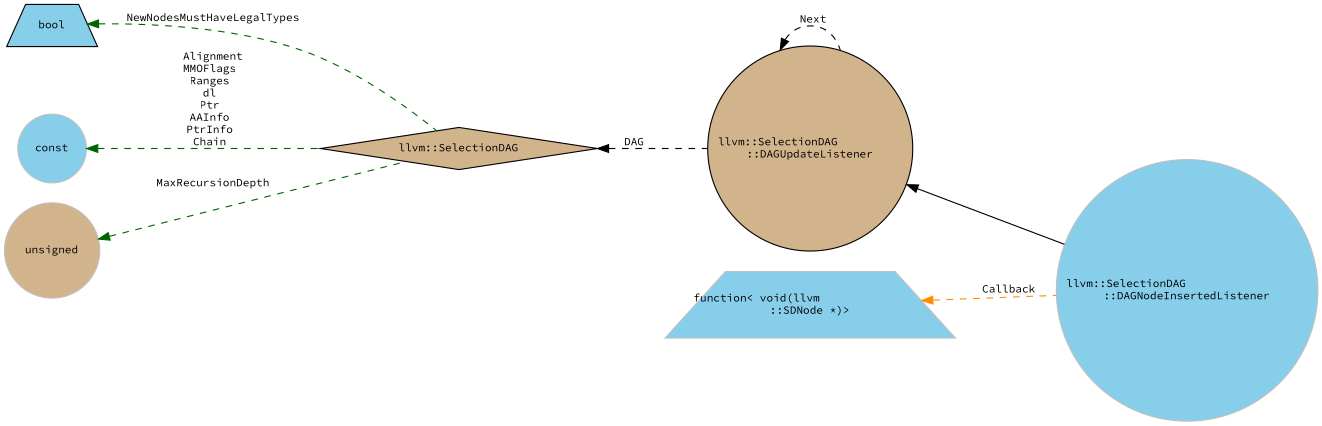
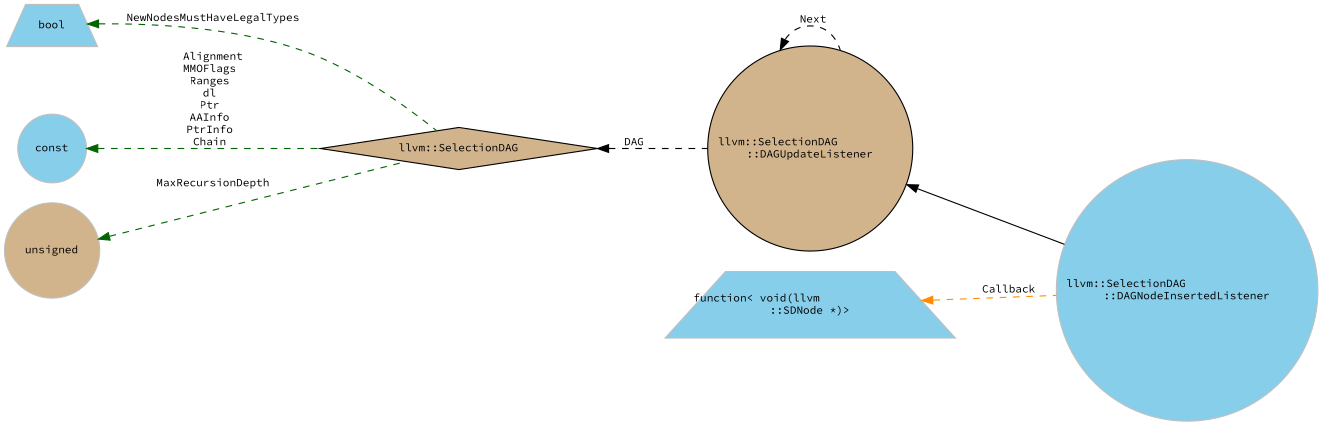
node "bool": color black -> grey75
